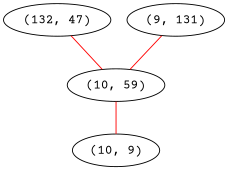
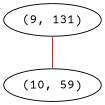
node "(132, 47)": removed
node "(10, 9)": removed
